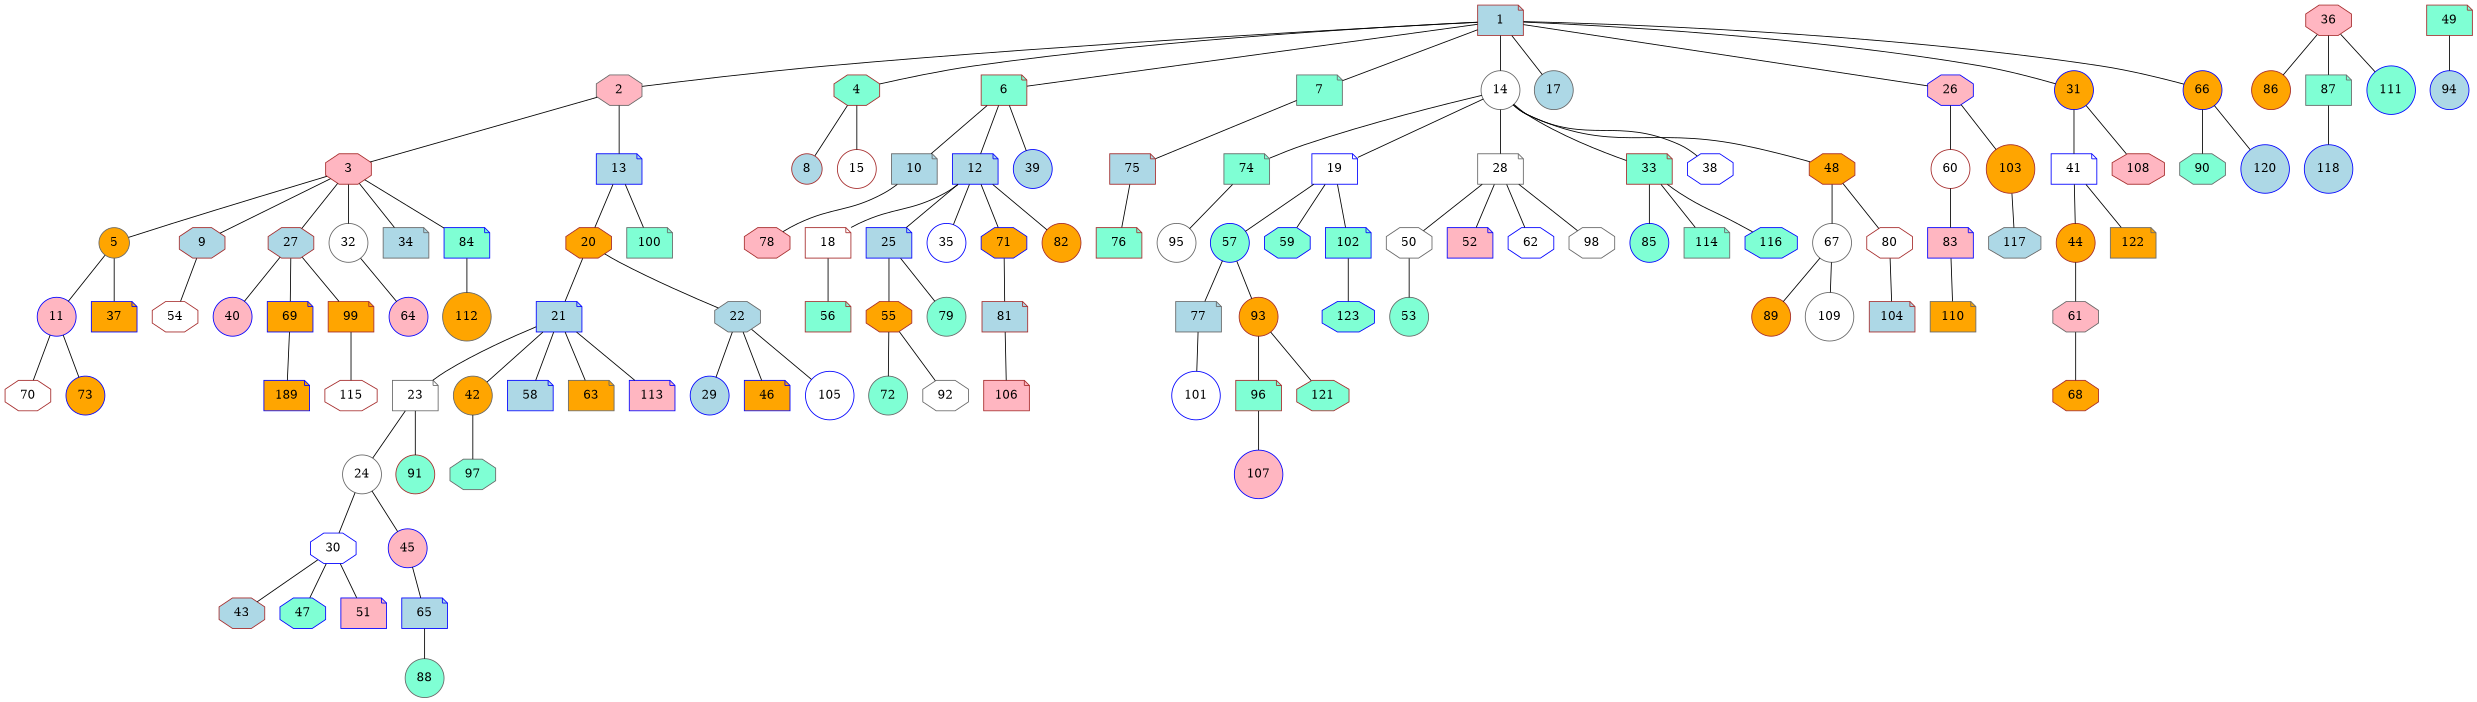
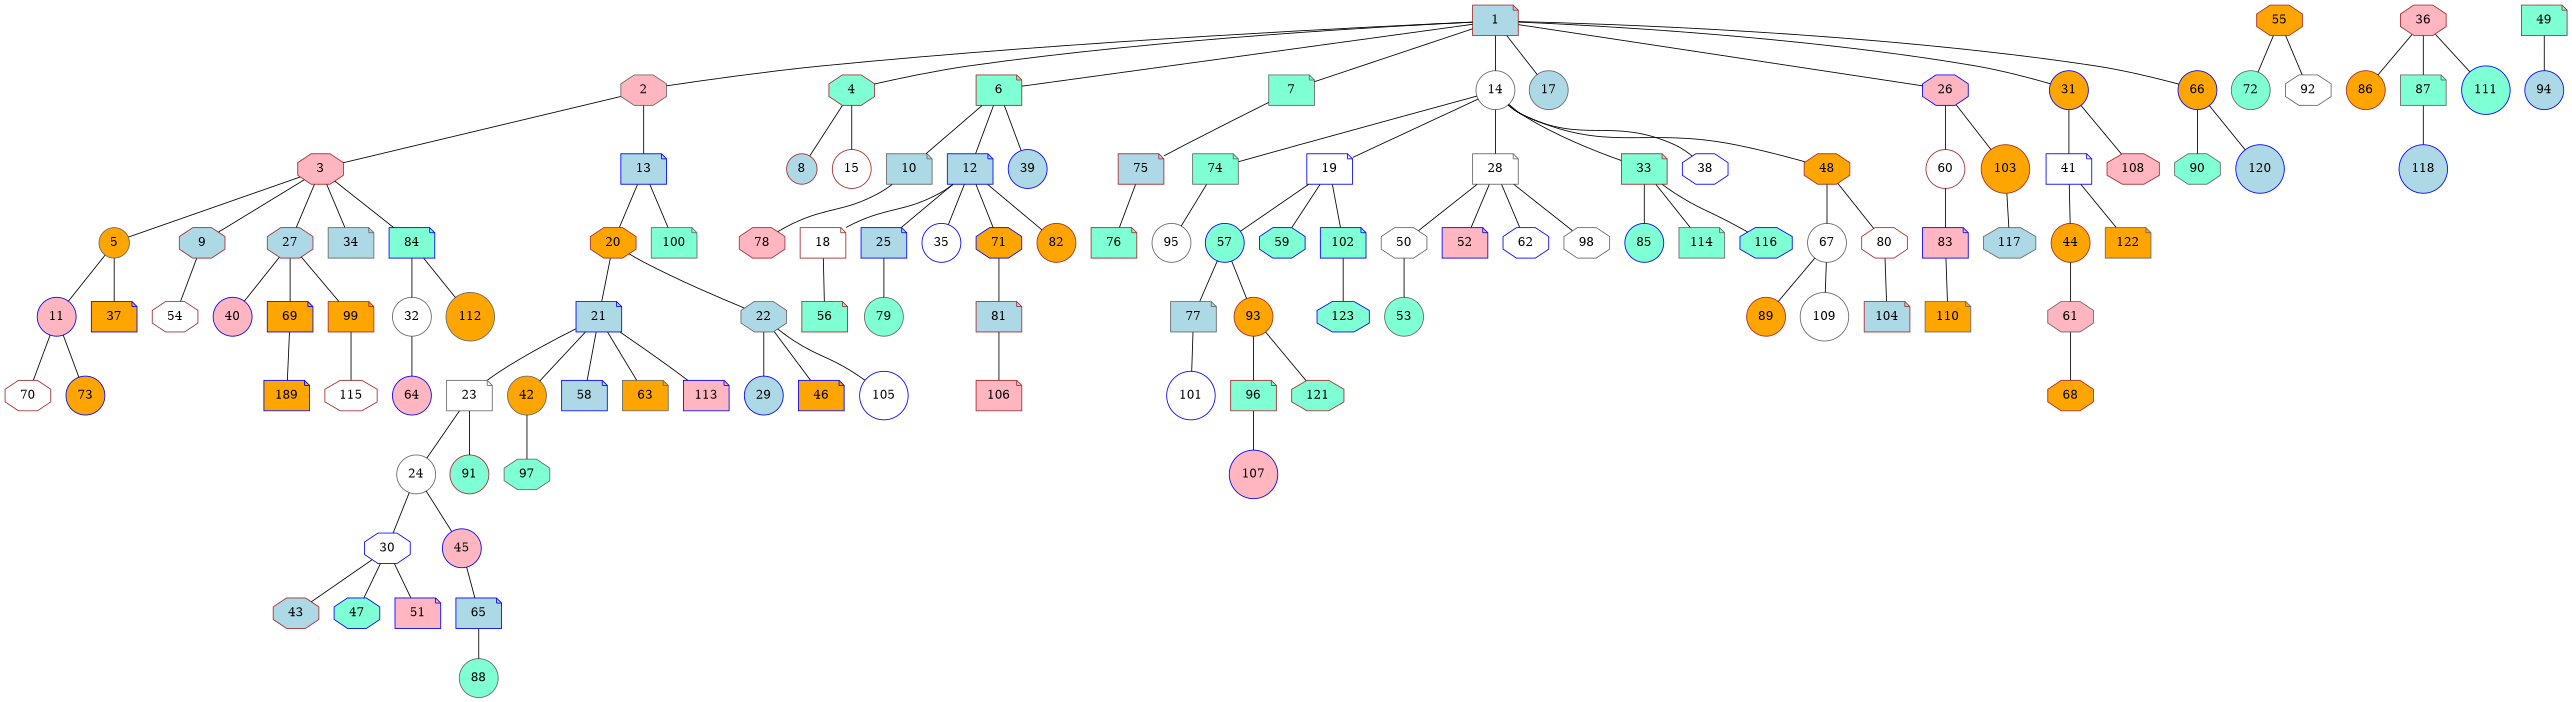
edge "3" -- "32": now "84" -- "32"
edge "25" -- "55": removed
